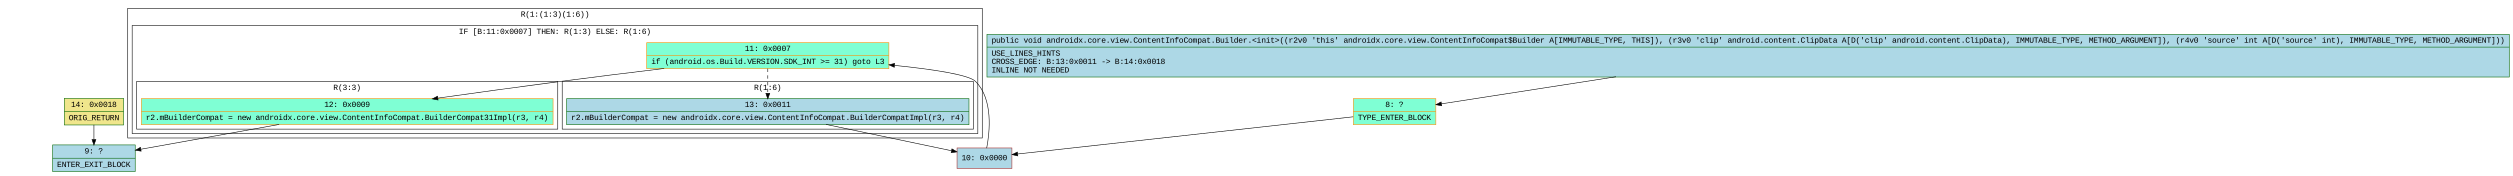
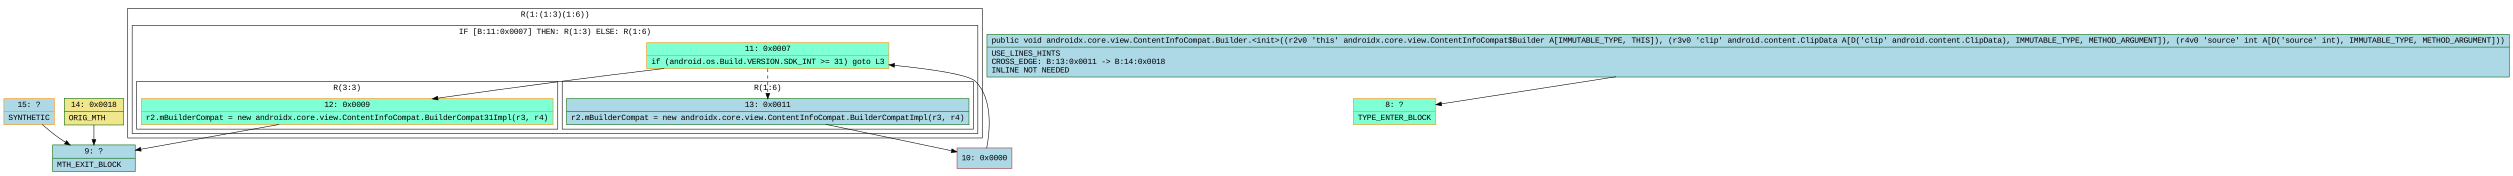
node "15: ?": added
node "14: 0x0018": text "ORIG_RETURN" -> "ORIG_MTH"
edge "8: ?" -> "10: 0x0000": removed
node "9: ?": text "ENTER_EXIT_BLOCK" -> "MTH_EXIT_BLOCK"
